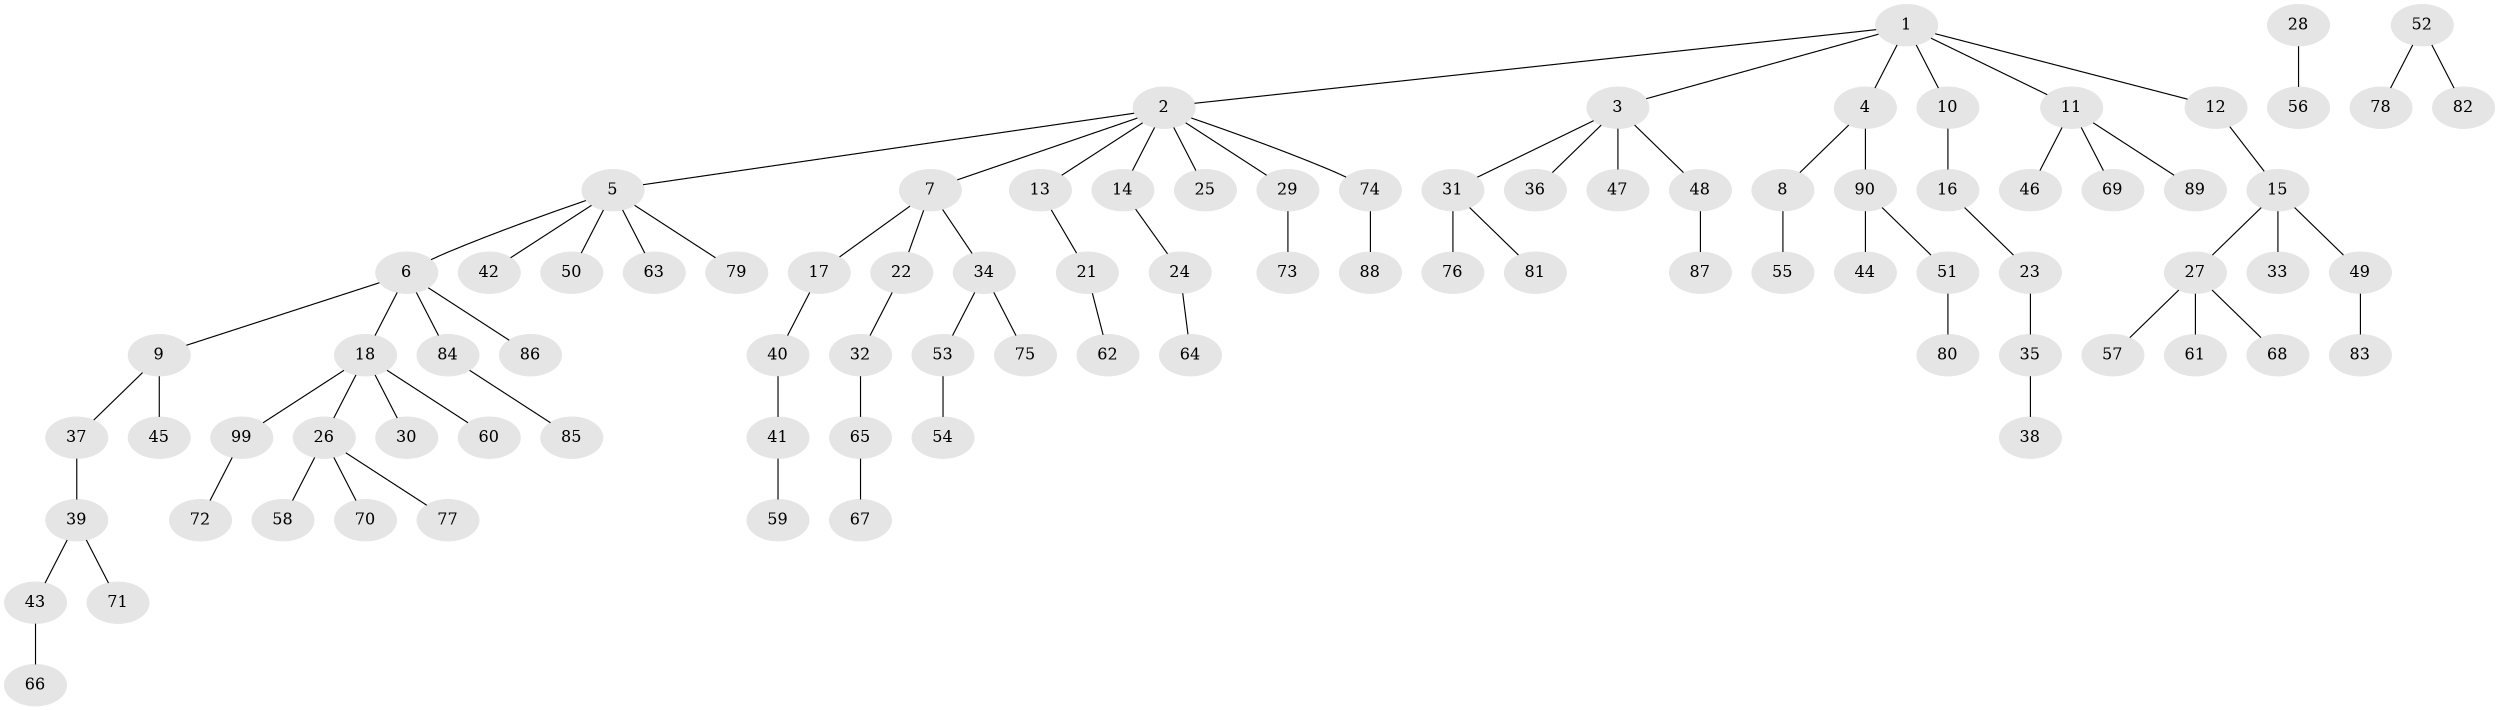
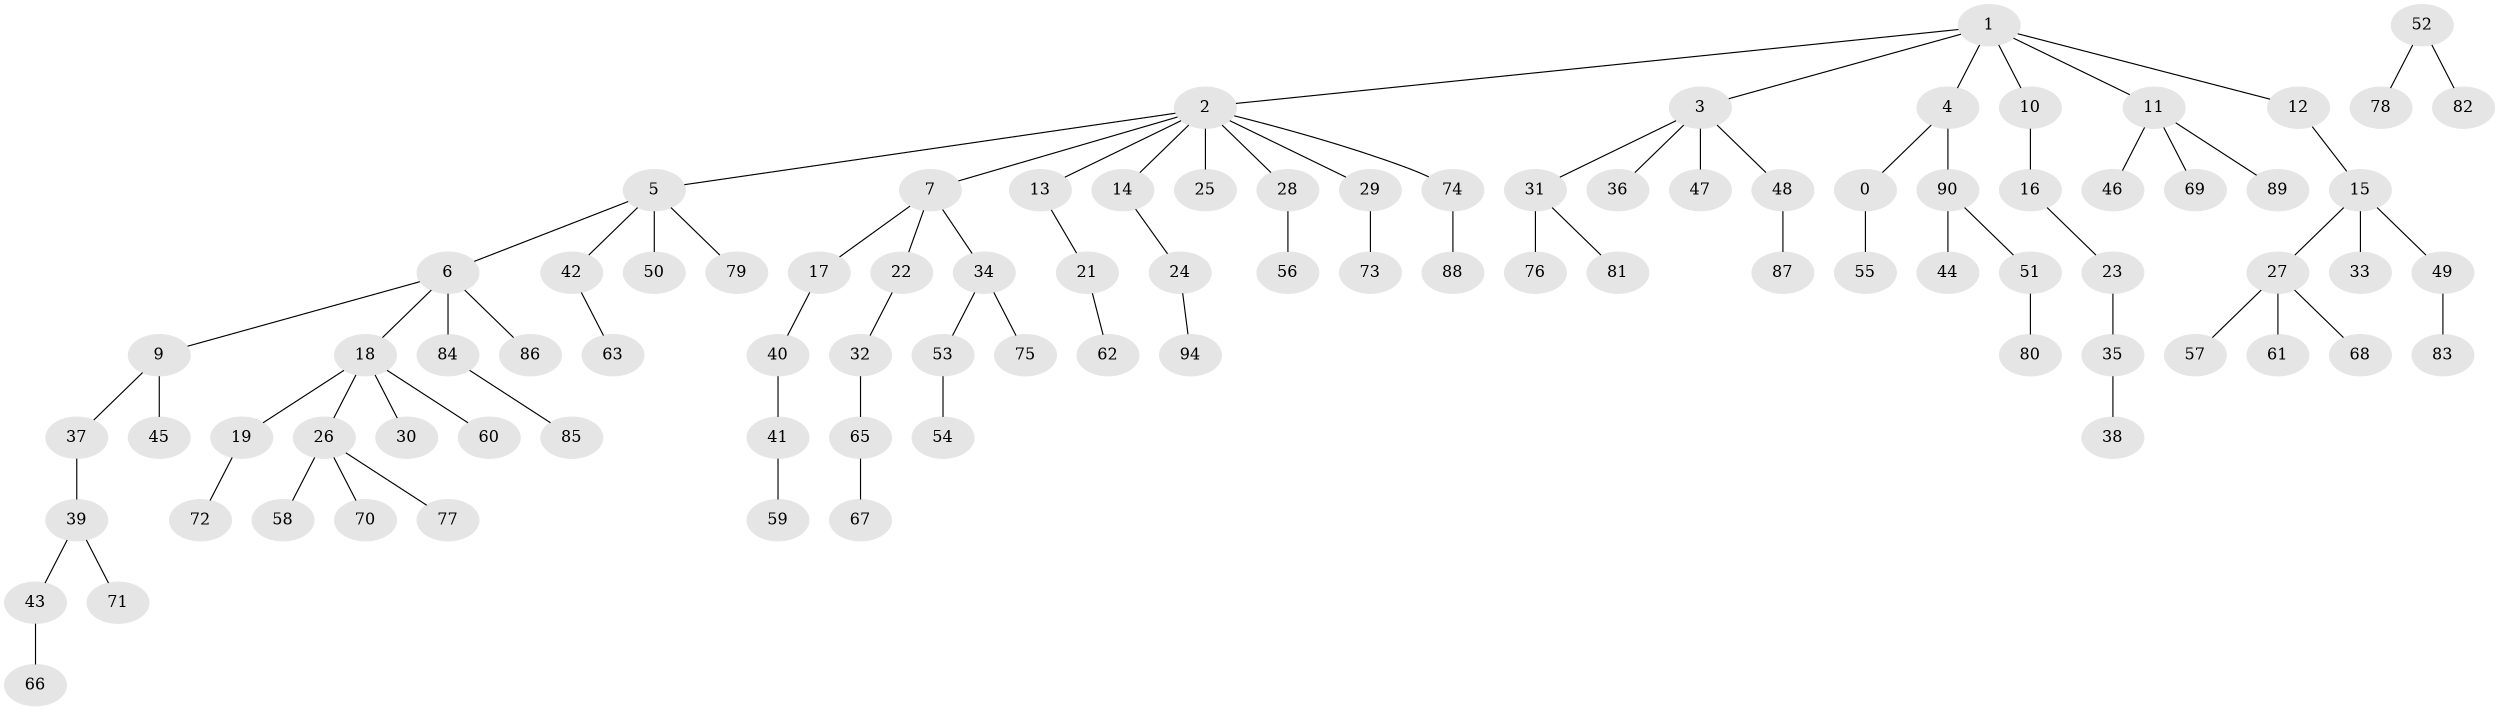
edge "2" -- "28": added
node "8": label "8" -> "0"
edge "5" -- "63": now "42" -- "63"
node "64": label "64" -> "94"
node "99": label "99" -> "19"
